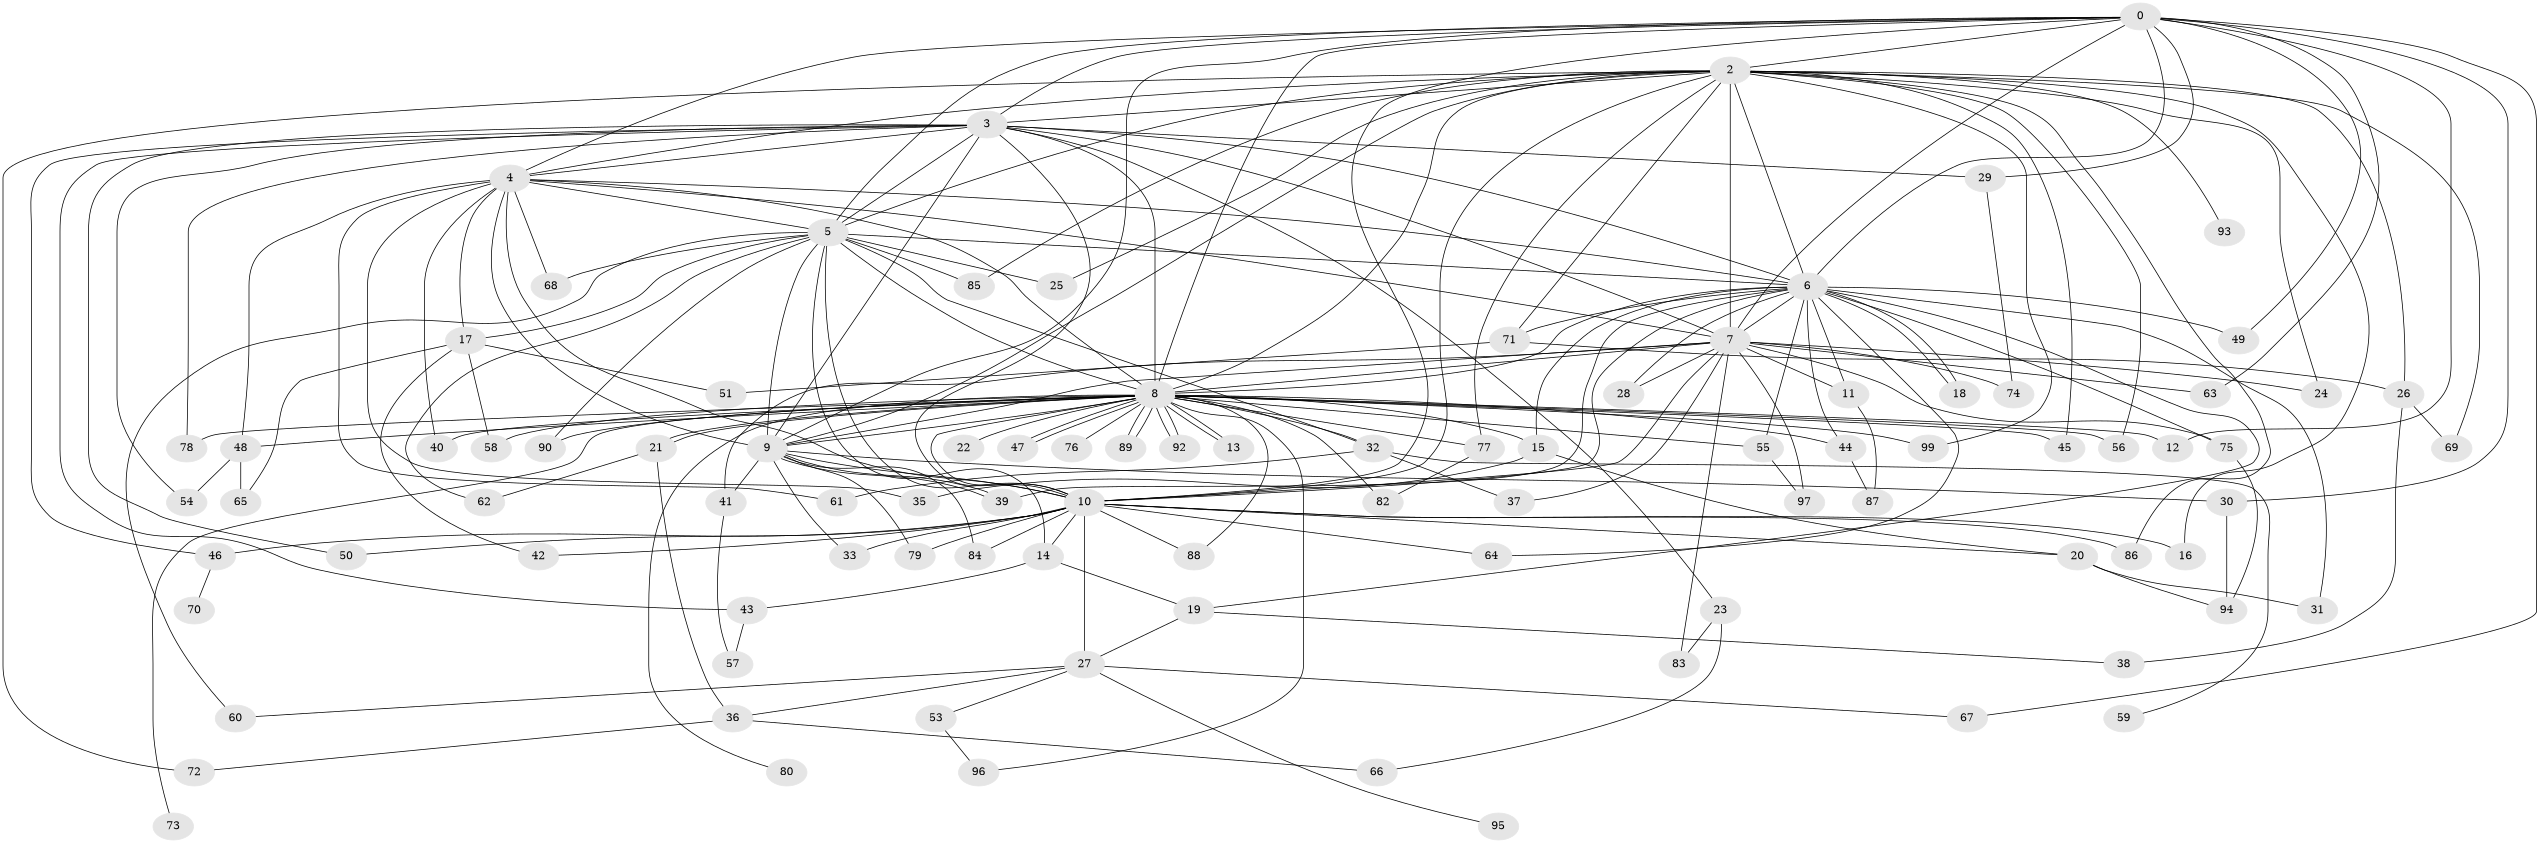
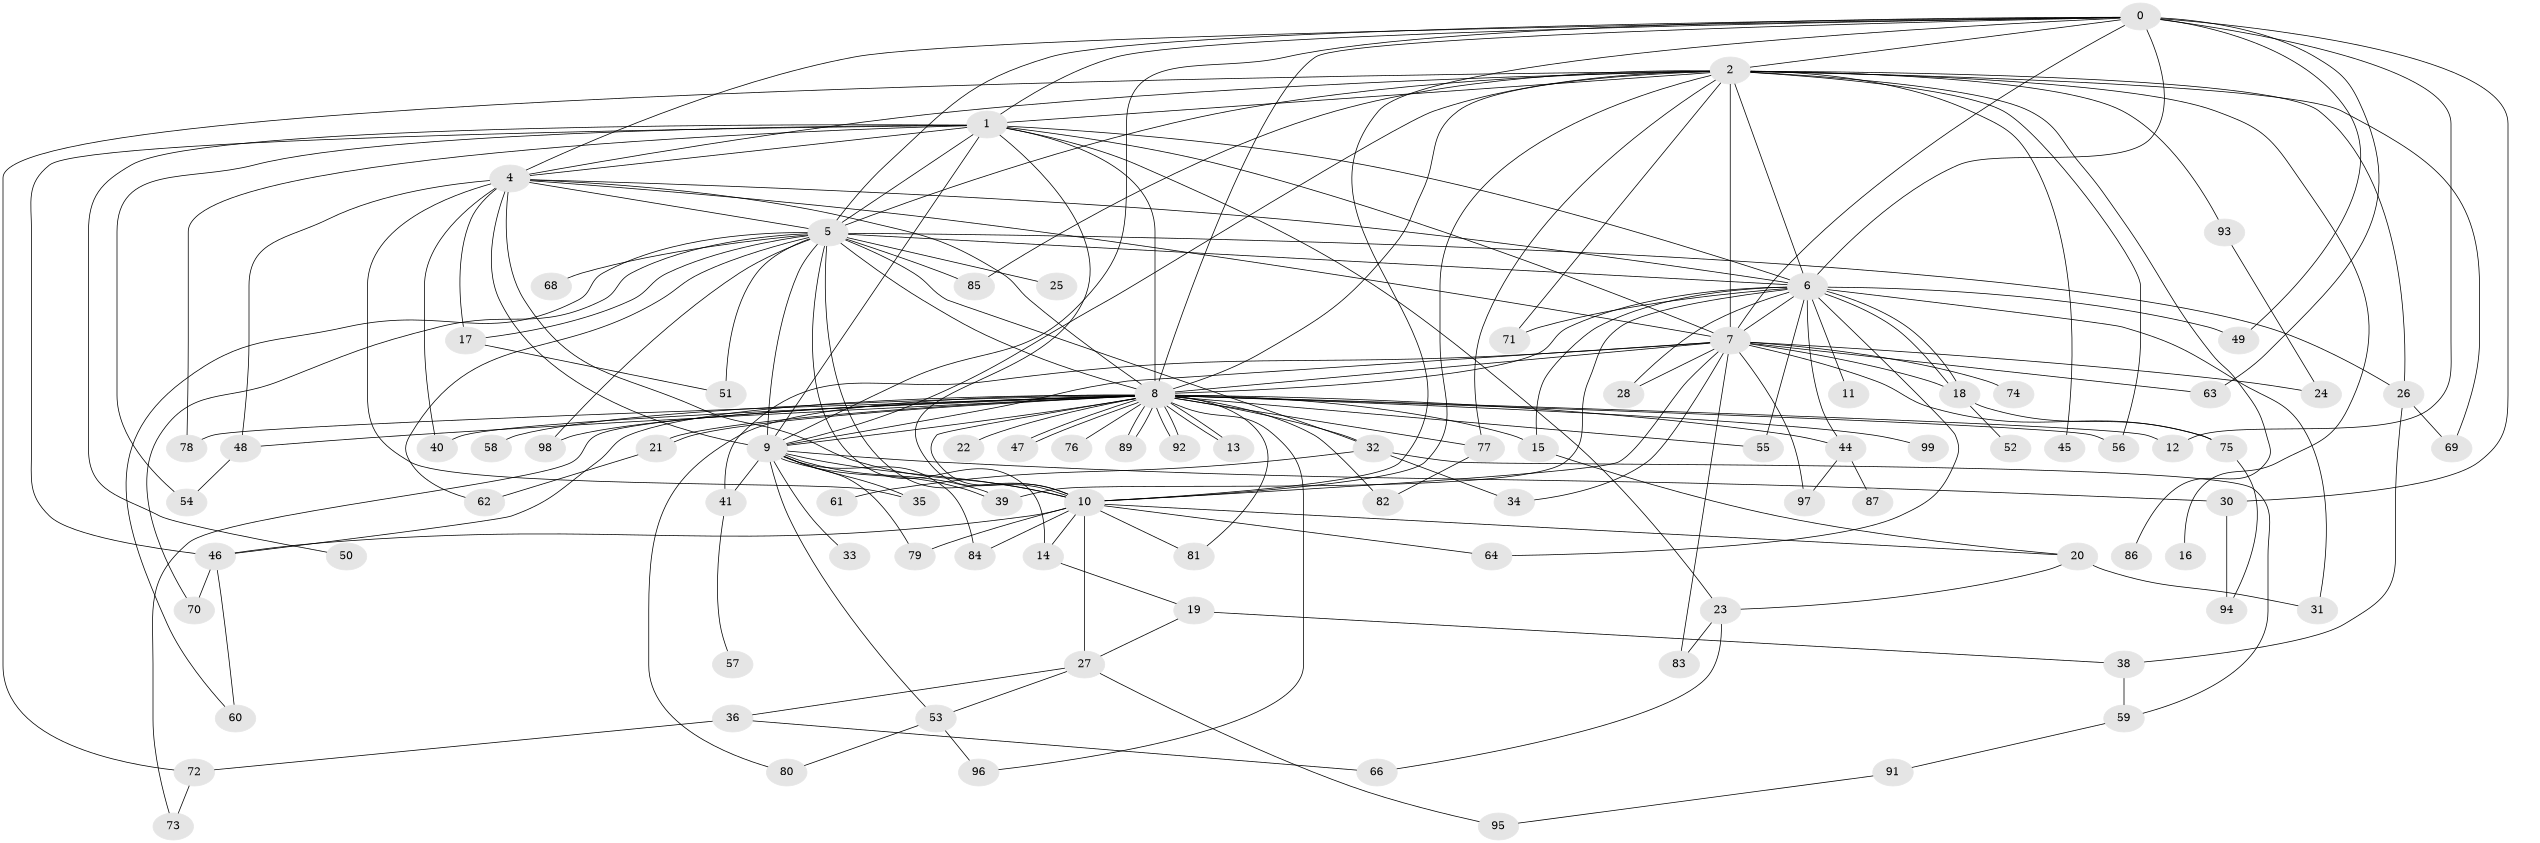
edge "2" -- "24": now "93" -- "24"
edge "2" -- "25": removed
node "3": label "3" -> "1"
node "29": removed
edge "2" -- "99": removed
edge "4" -- "68": removed
edge "5" -- "70": added
edge "6" -- "75": now "18" -- "75"
edge "71" -- "51": now "5" -- "51"
edge "71" -- "26": now "5" -- "26"
edge "7" -- "11": now "7" -- "18"
edge "17" -- "58": removed
edge "8" -- "45": now "8" -- "46"
edge "6" -- "10": removed
edge "11" -- "87": removed
node "90": label "90" -> "98"
node "52": added
edge "4" -- "61": removed
edge "55" -- "97": now "44" -- "97"
edge "15" -- "35": now "9" -- "35"
node "65": removed
node "37": label "37" -> "34"
edge "6" -- "19": removed
edge "10" -- "86": removed
edge "10" -- "16": removed
edge "10" -- "33": removed
edge "10" -- "50": removed
node "42": removed
node "88": label "88" -> "81"
edge "20" -- "94": now "20" -- "23"
edge "21" -- "36": removed
edge "9" -- "53": added
node "43": removed
edge "27" -- "60": now "46" -- "60"
edge "38" -- "59": added
node "67": removed
edge "53" -- "80": added
node "91": added
edge "72" -- "73": added
